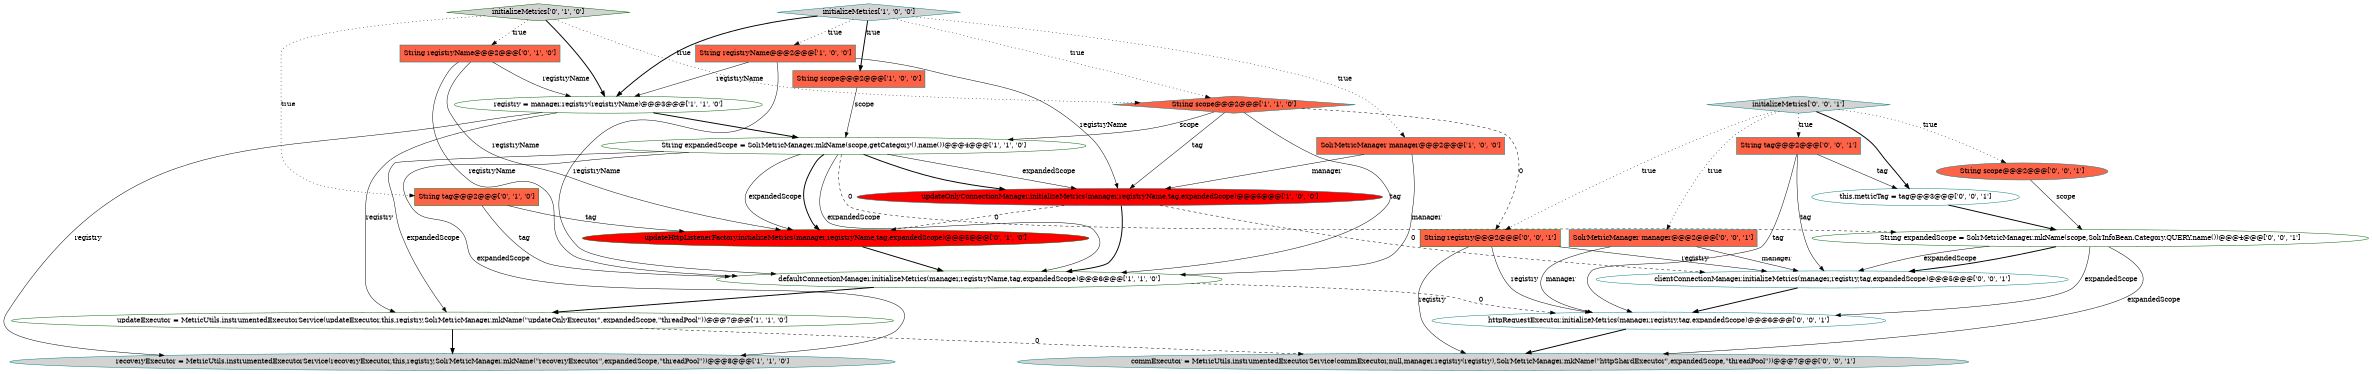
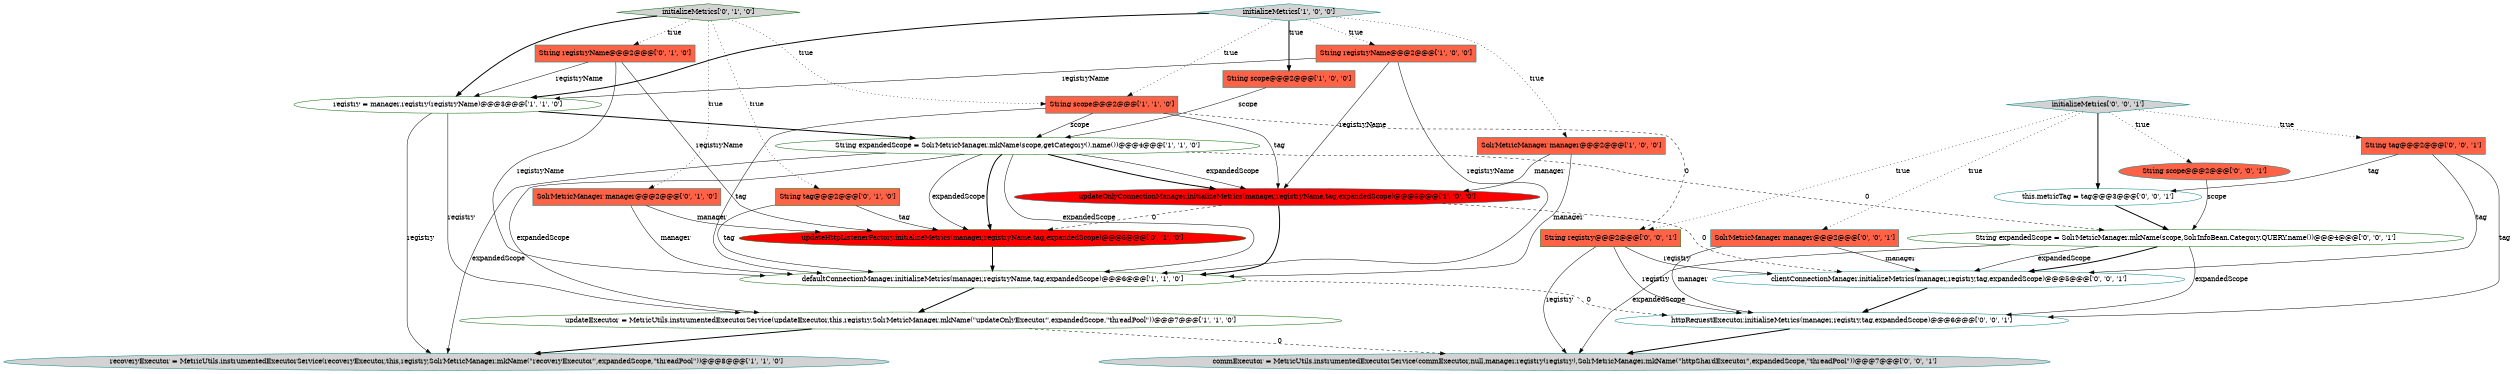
node "String scope@@@2@@@['1', '1', '0']": shape diamond -> box
node "SolrMetricManager manager@@@2@@@['0', '1', '0']": added
